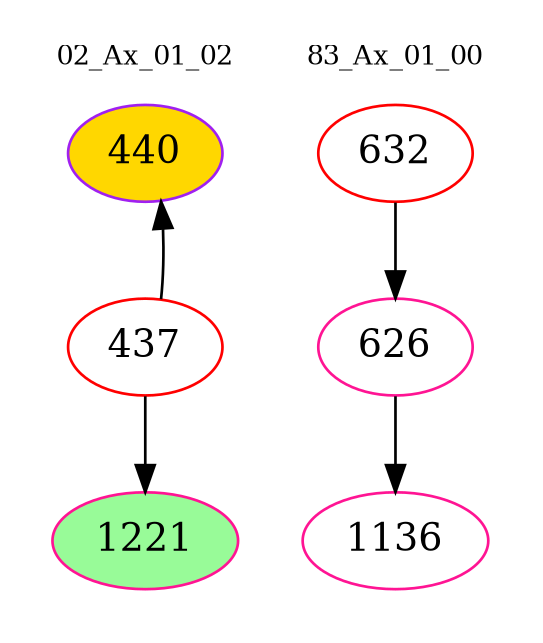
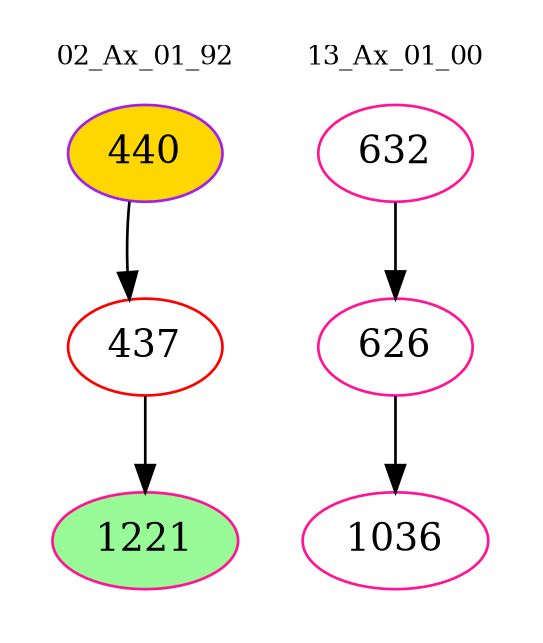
cluster "02_Ax_01_02": label "02_Ax_01_02" -> "02_Ax_01_92"
cluster "83_Ax_01_00": label "83_Ax_01_00" -> "13_Ax_01_00"
node "632": color red -> deeppink
edge "437" -> "440": reversed
node "1136": label "1136" -> "1036"
